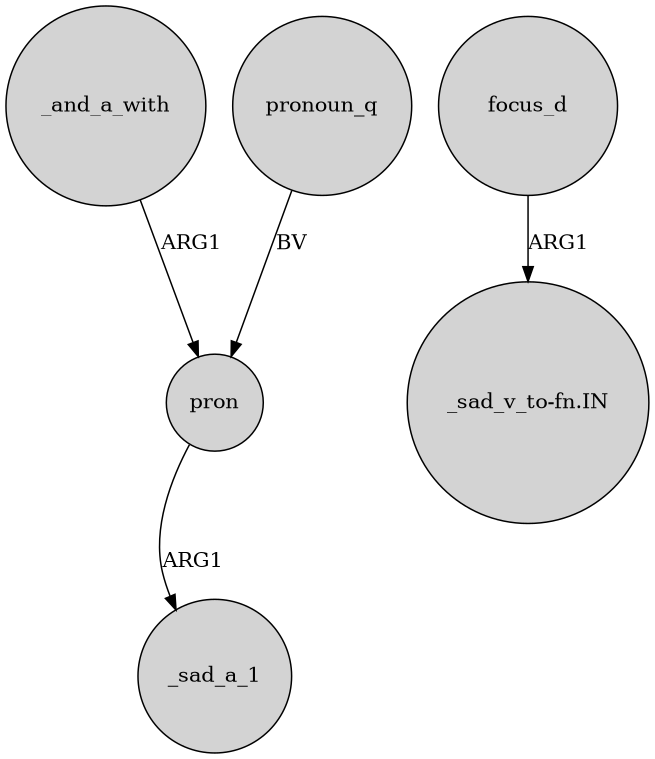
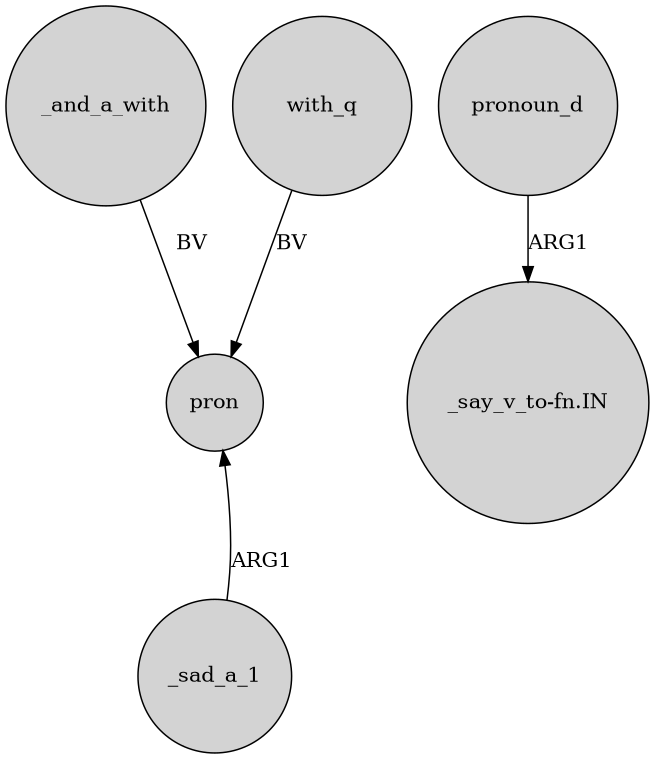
node "pronoun_q": label "pronoun_q" -> "with_q"
node "focus_d": label "focus_d" -> "pronoun_d"
edge "_and_a_with" -> "pron": label "ARG1" -> "BV"
node "_sad_v_to-fn.IN": label "_sad_v_to-fn.IN" -> "_say_v_to-fn.IN"
edge "pron" -> "_sad_a_1": reversed
